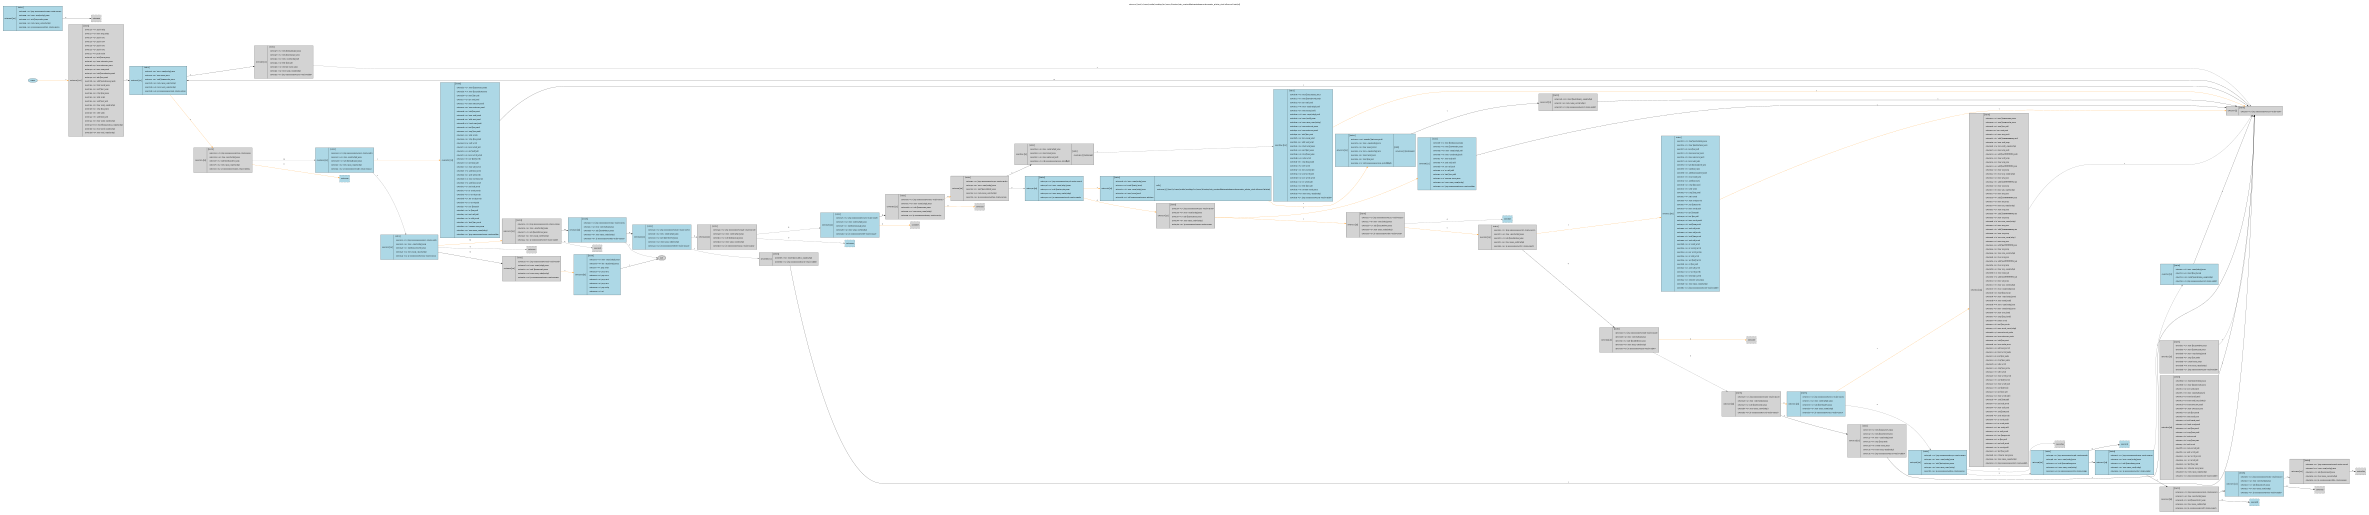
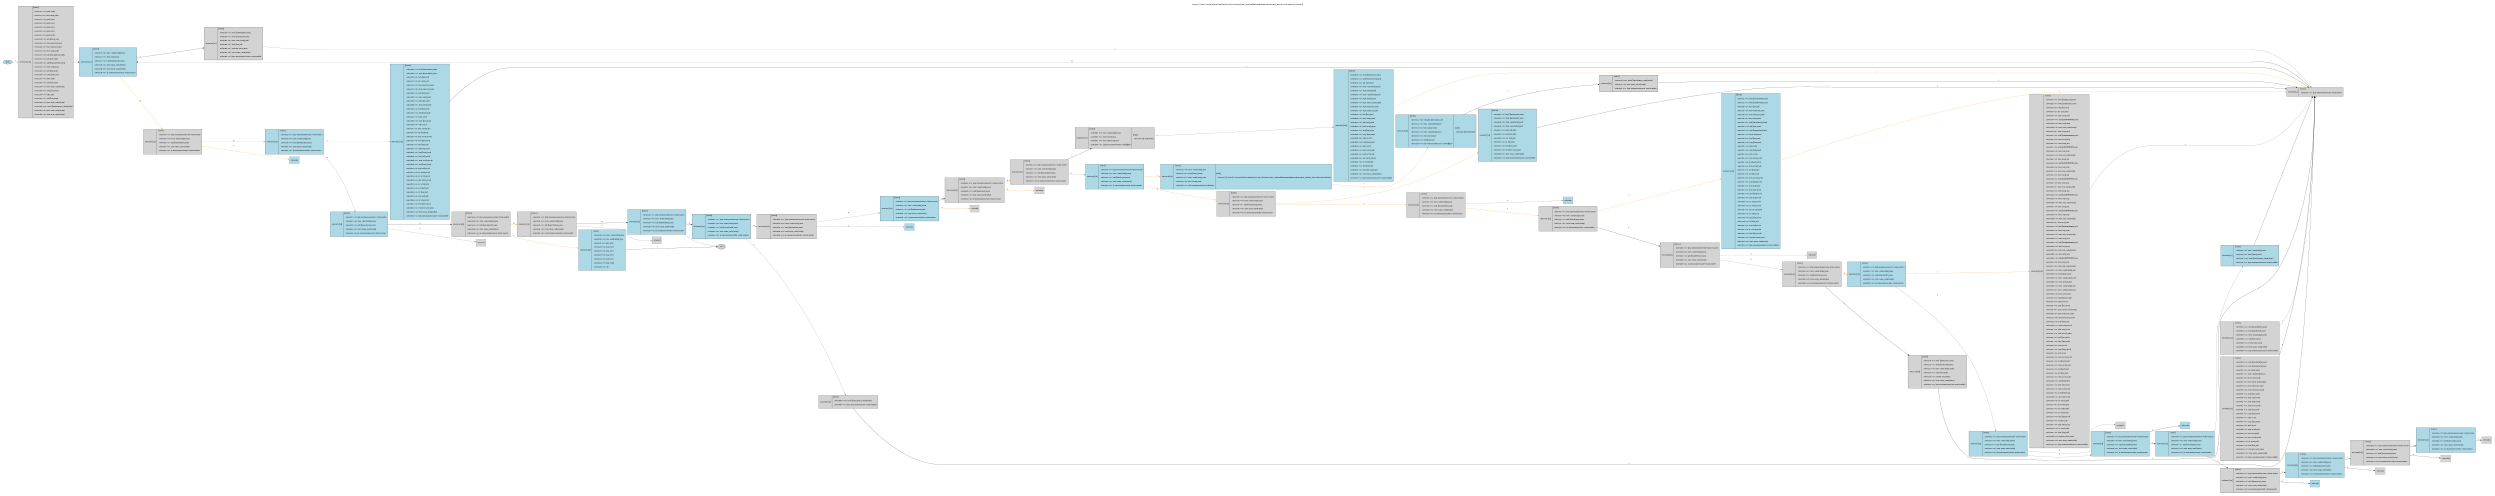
edge "0x40161c [28]" -> "0x401654 [28]": now "0x401638 [28]" -> "0x401654 [28]"
edge "0x401868 [28]" -> "0x401884 [28]": added, label "1"
